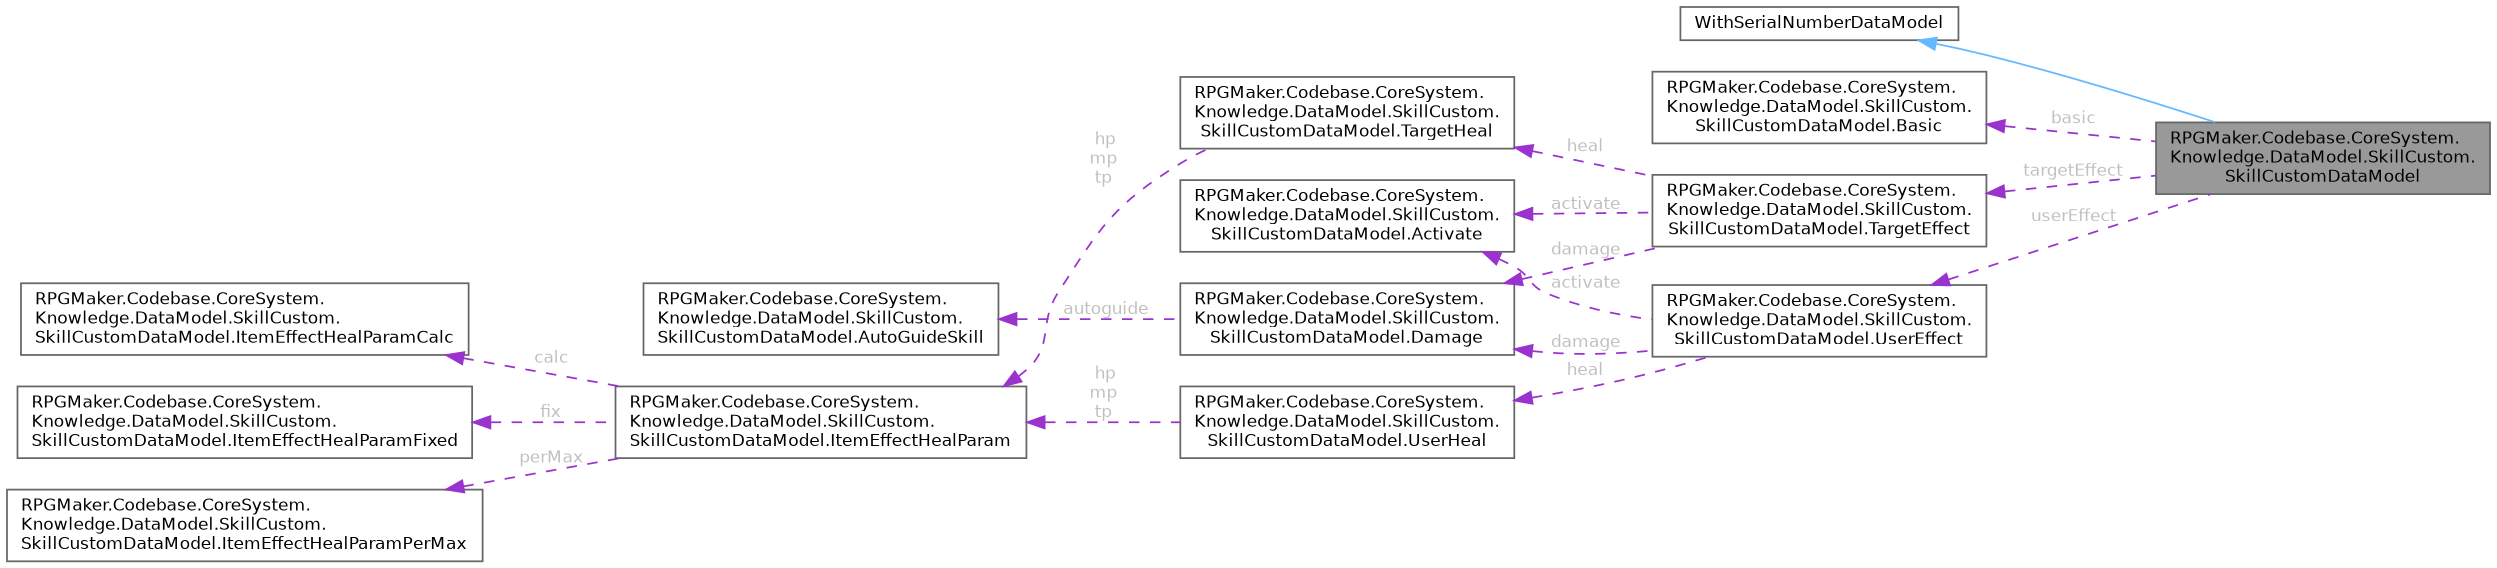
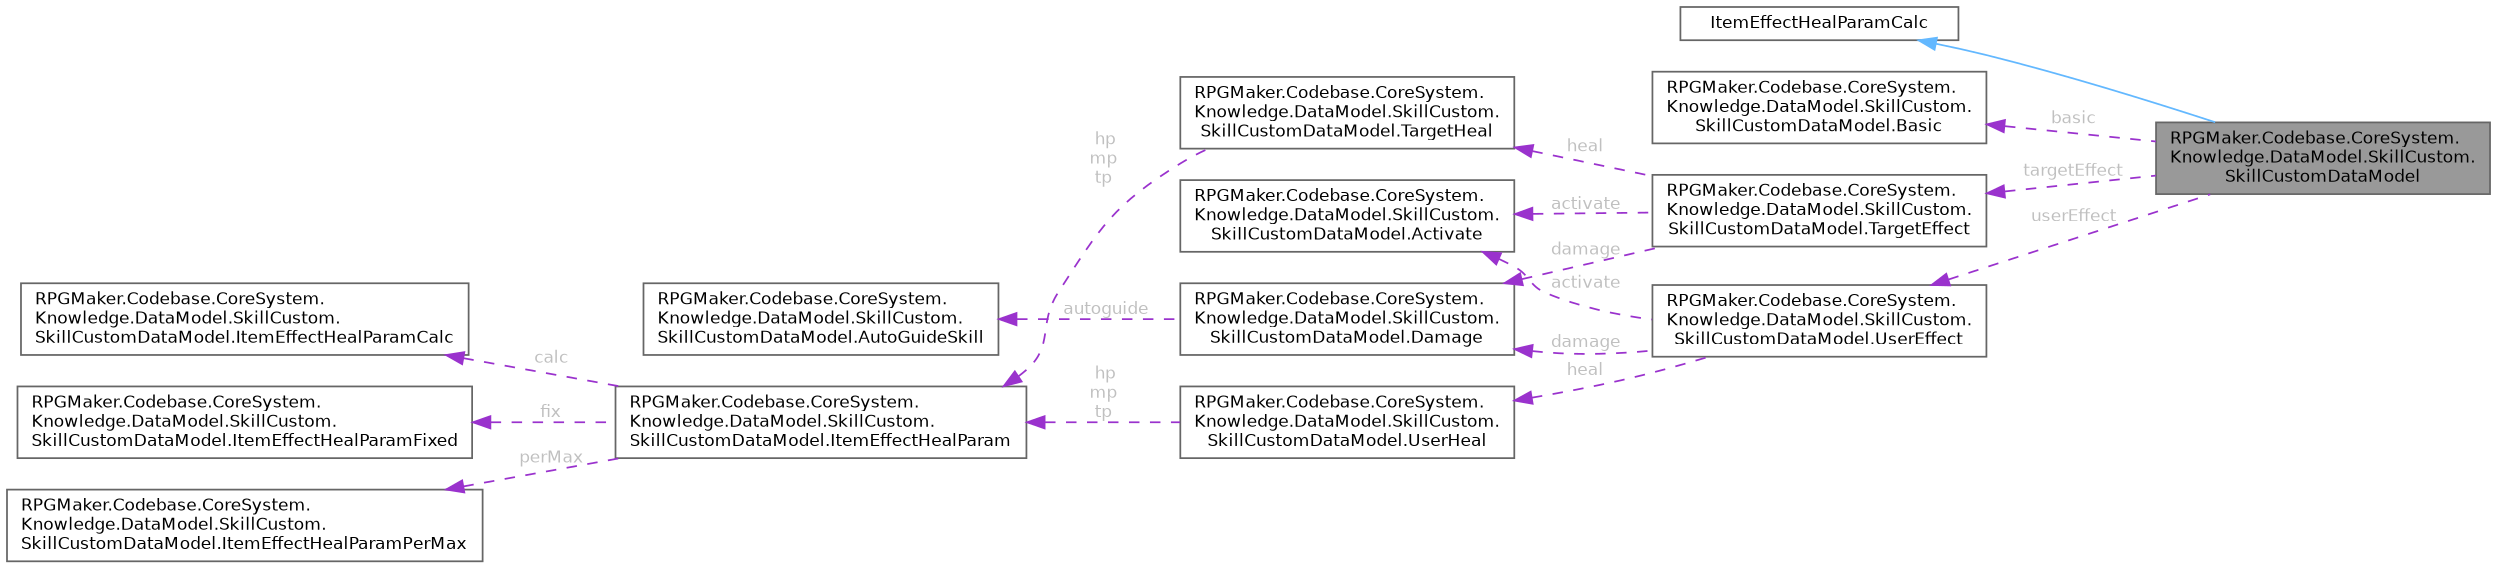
node "WithSerialNumberDataModel": label "WithSerialNumberDataModel" -> "ItemEffectHealParamCalc"
